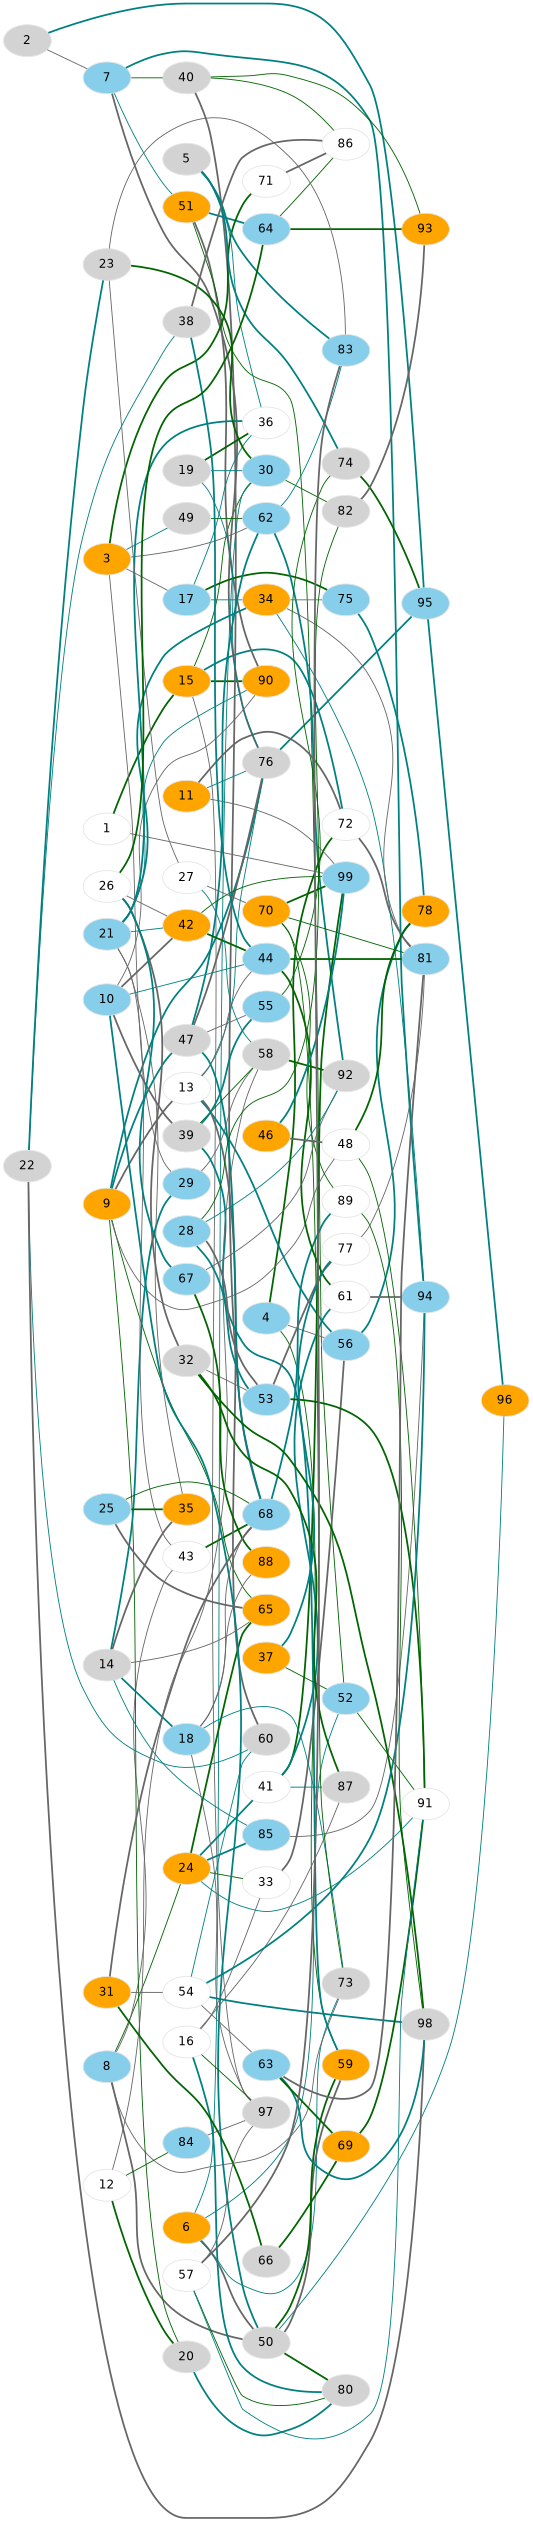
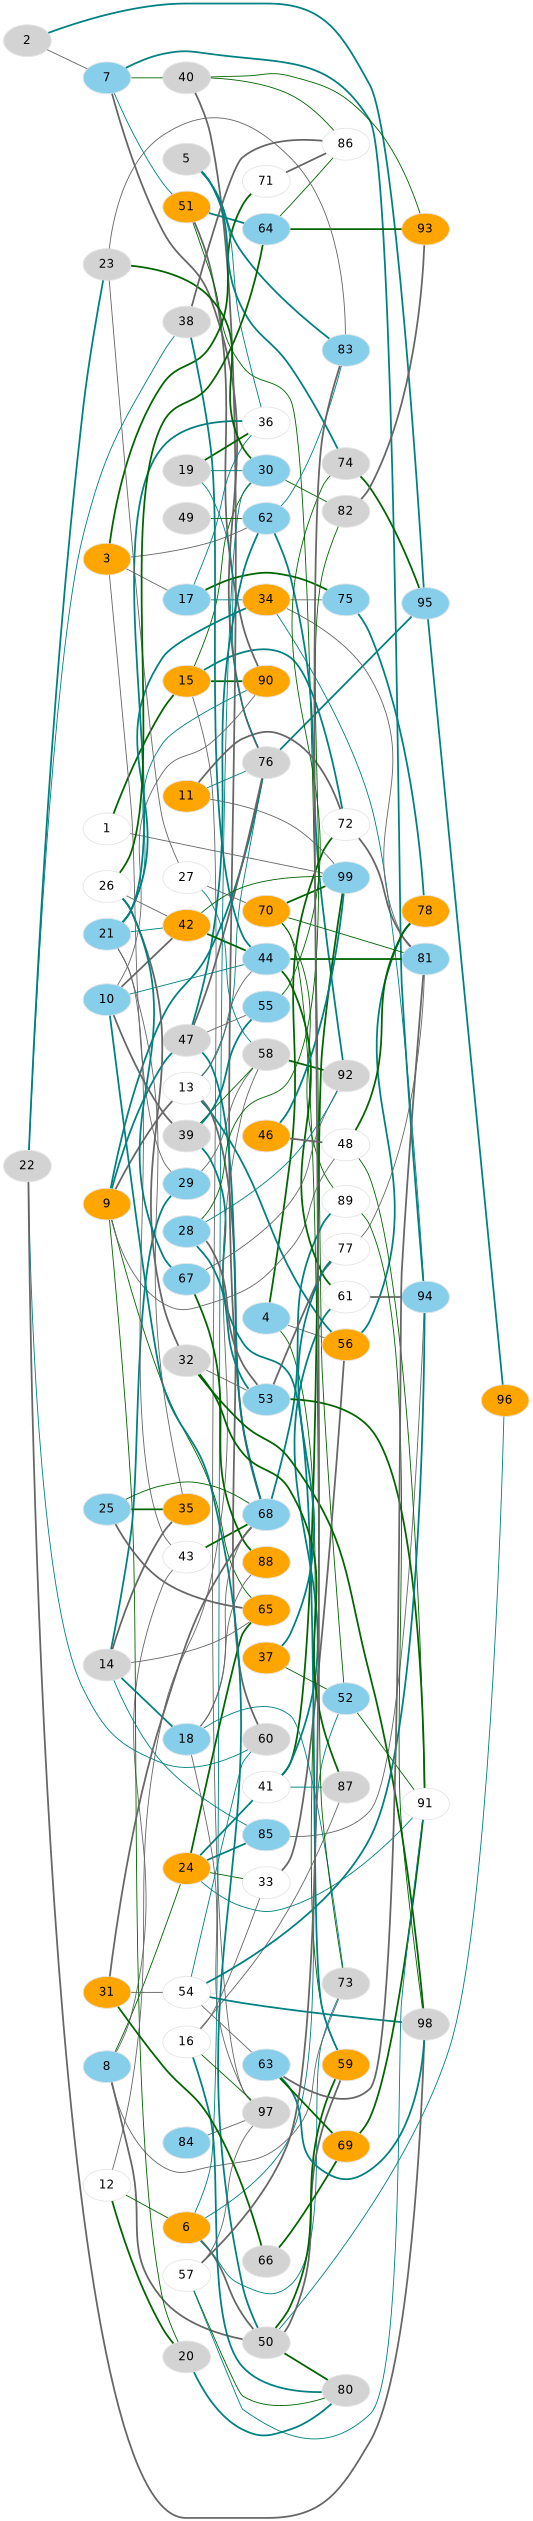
edge "49" -- "3": removed
node "56": fillcolor skyblue -> orange
edge "84" -- "12": now "6" -- "12"
